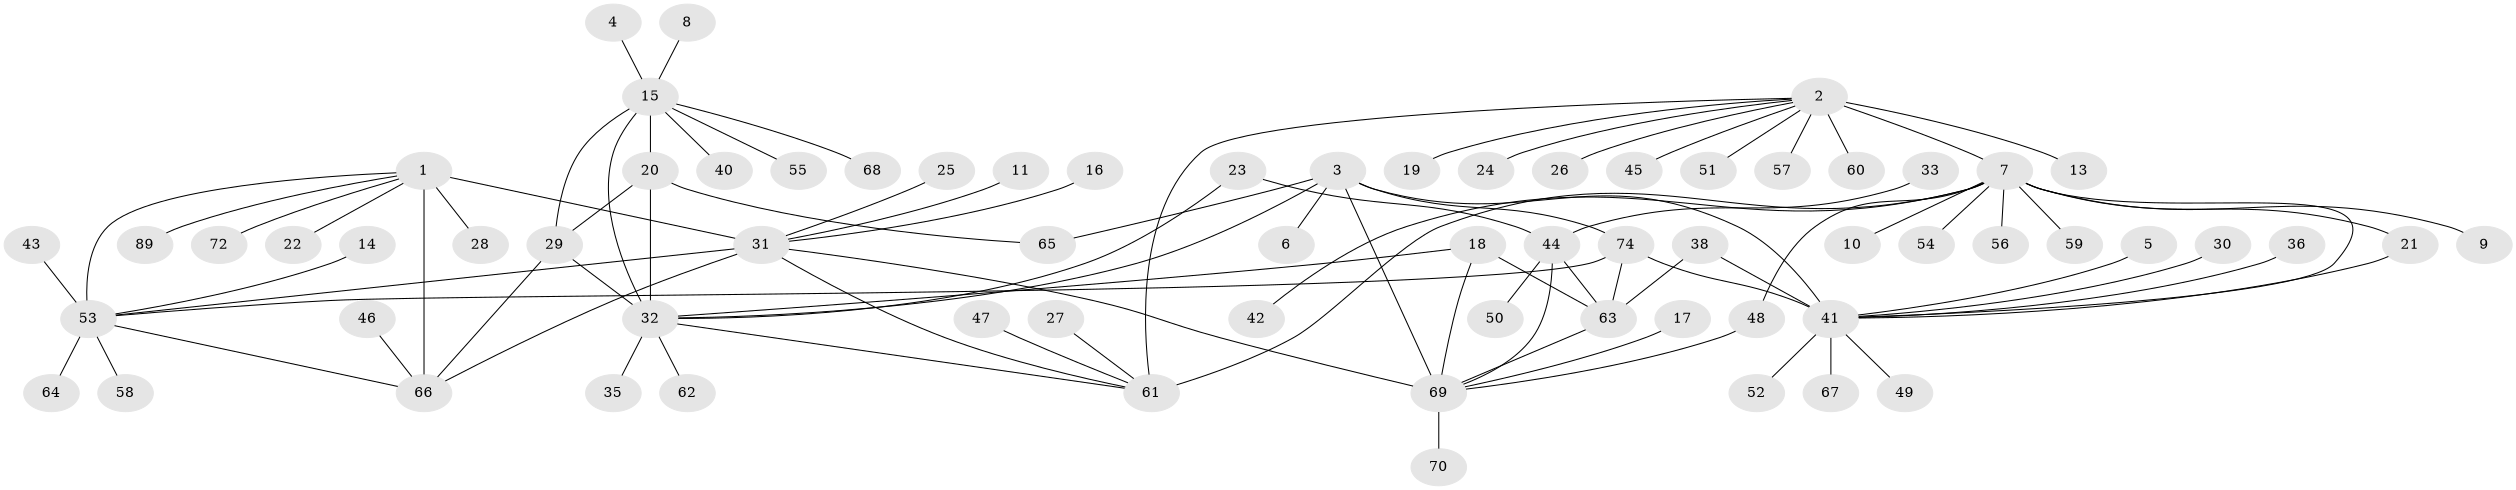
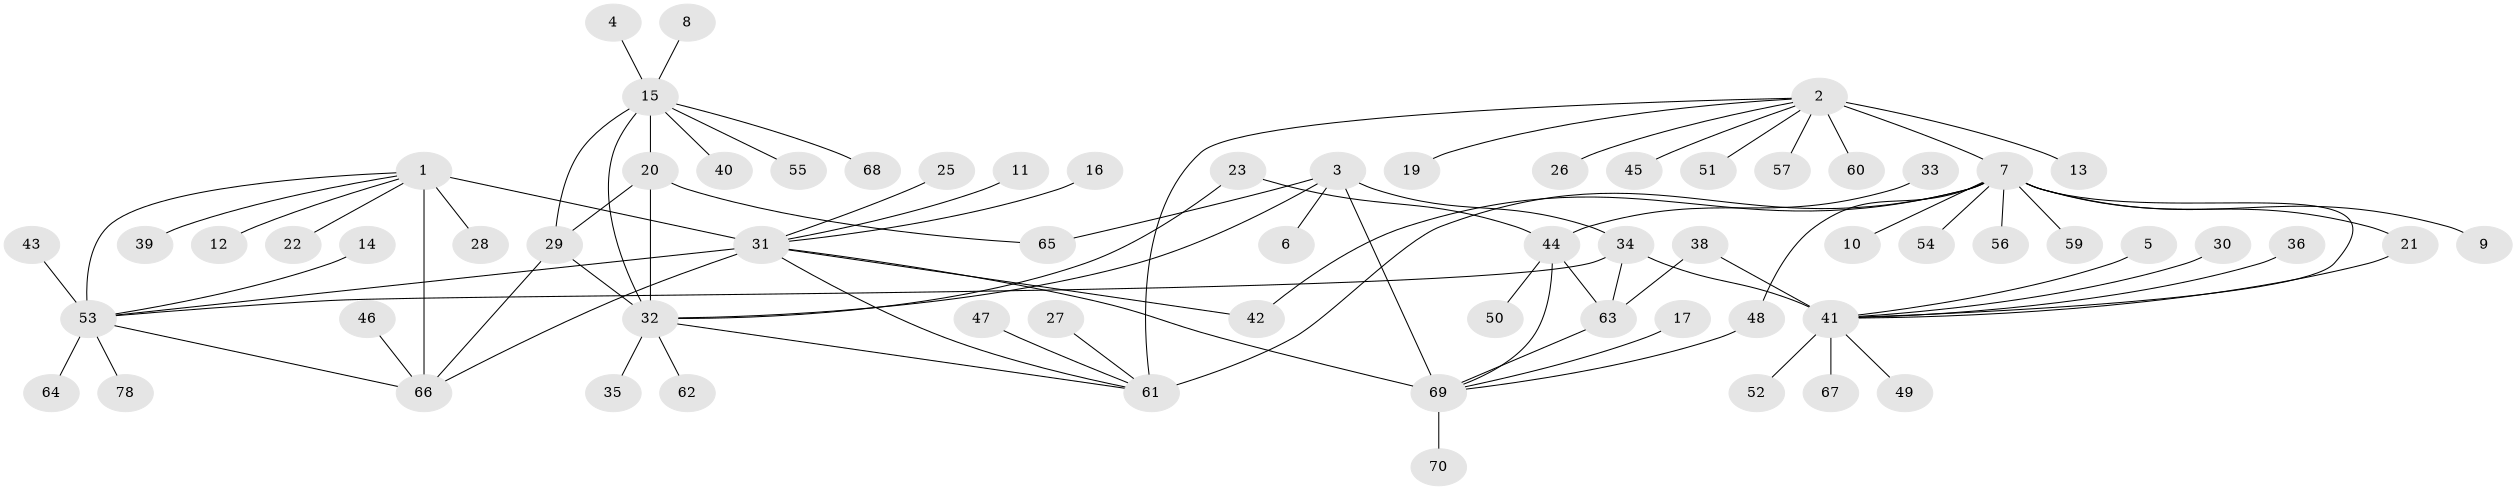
node "24": removed
edge "3" -- "41": removed
node "89": label "89" -> "39"
node "72": label "72" -> "12"
node "18": removed
node "74": label "74" -> "34"
edge "31" -- "42": added
node "58": label "58" -> "78"
